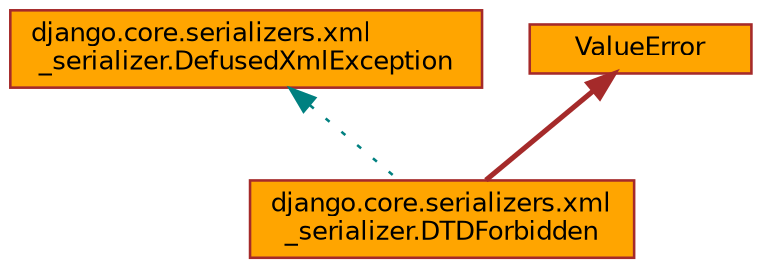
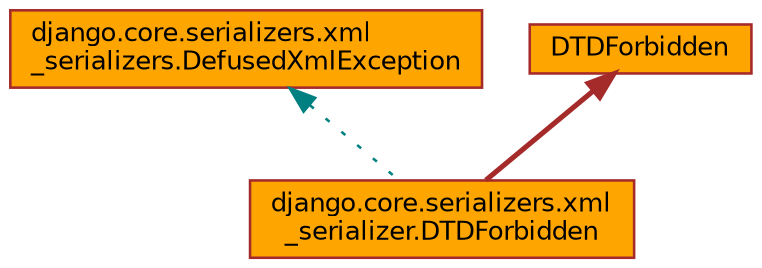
node "django.core.serializers.xml _serializer.DefusedXmlException": label "django.core.serializers.xml _serializer.DefusedXmlException" -> "django.core.serializers.xml _serializers.DefusedXmlException"
node "ValueError": label "ValueError" -> "DTDForbidden"
